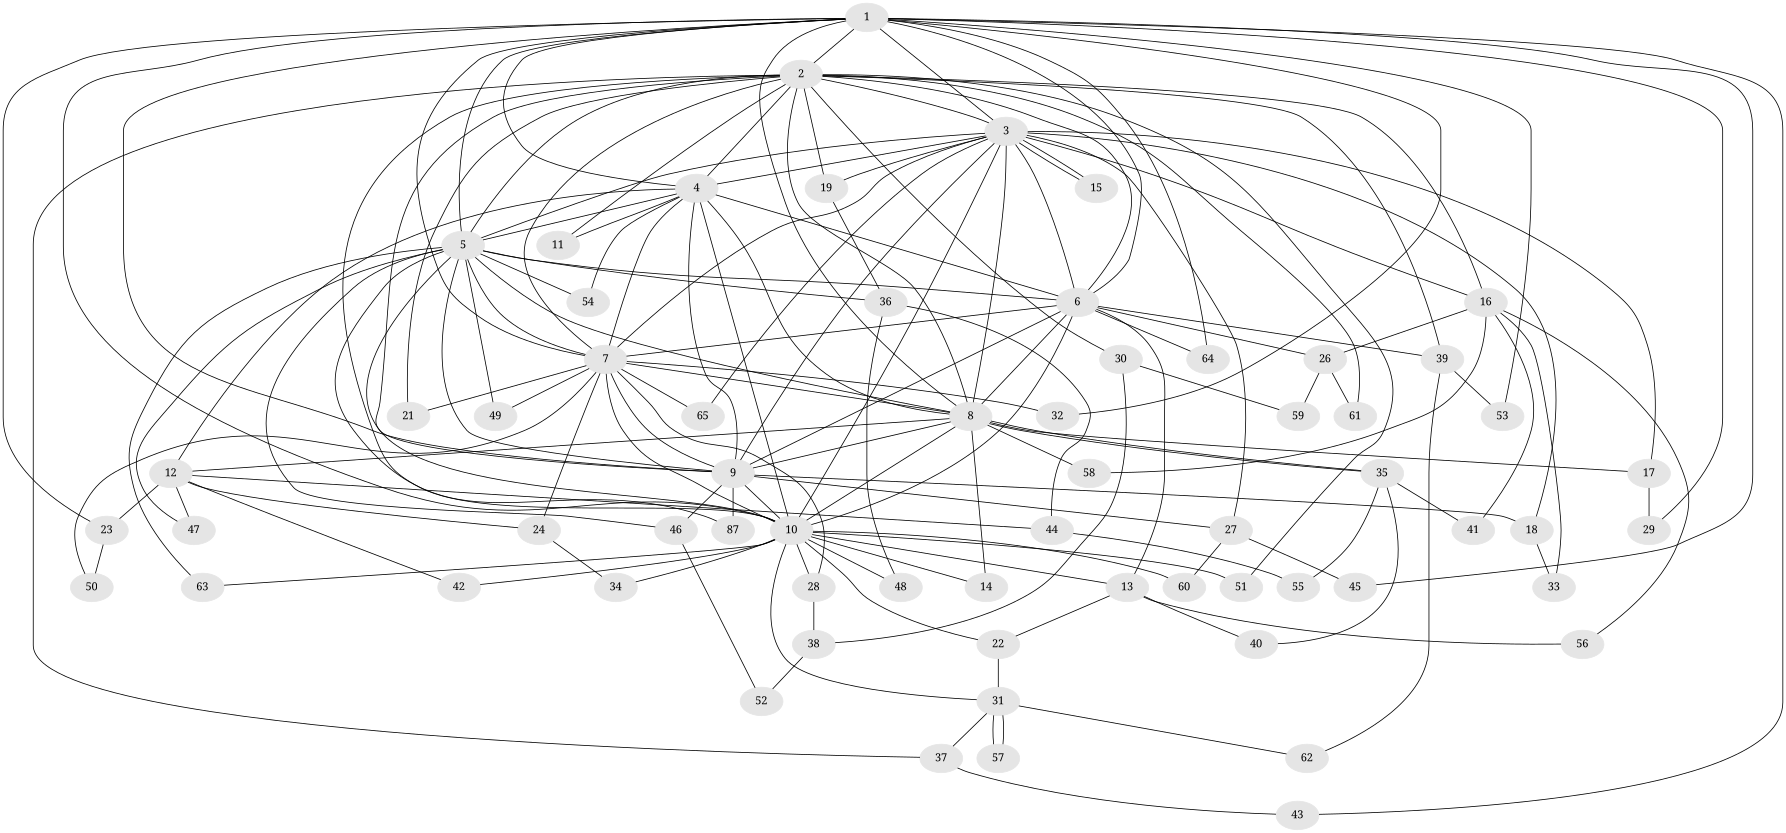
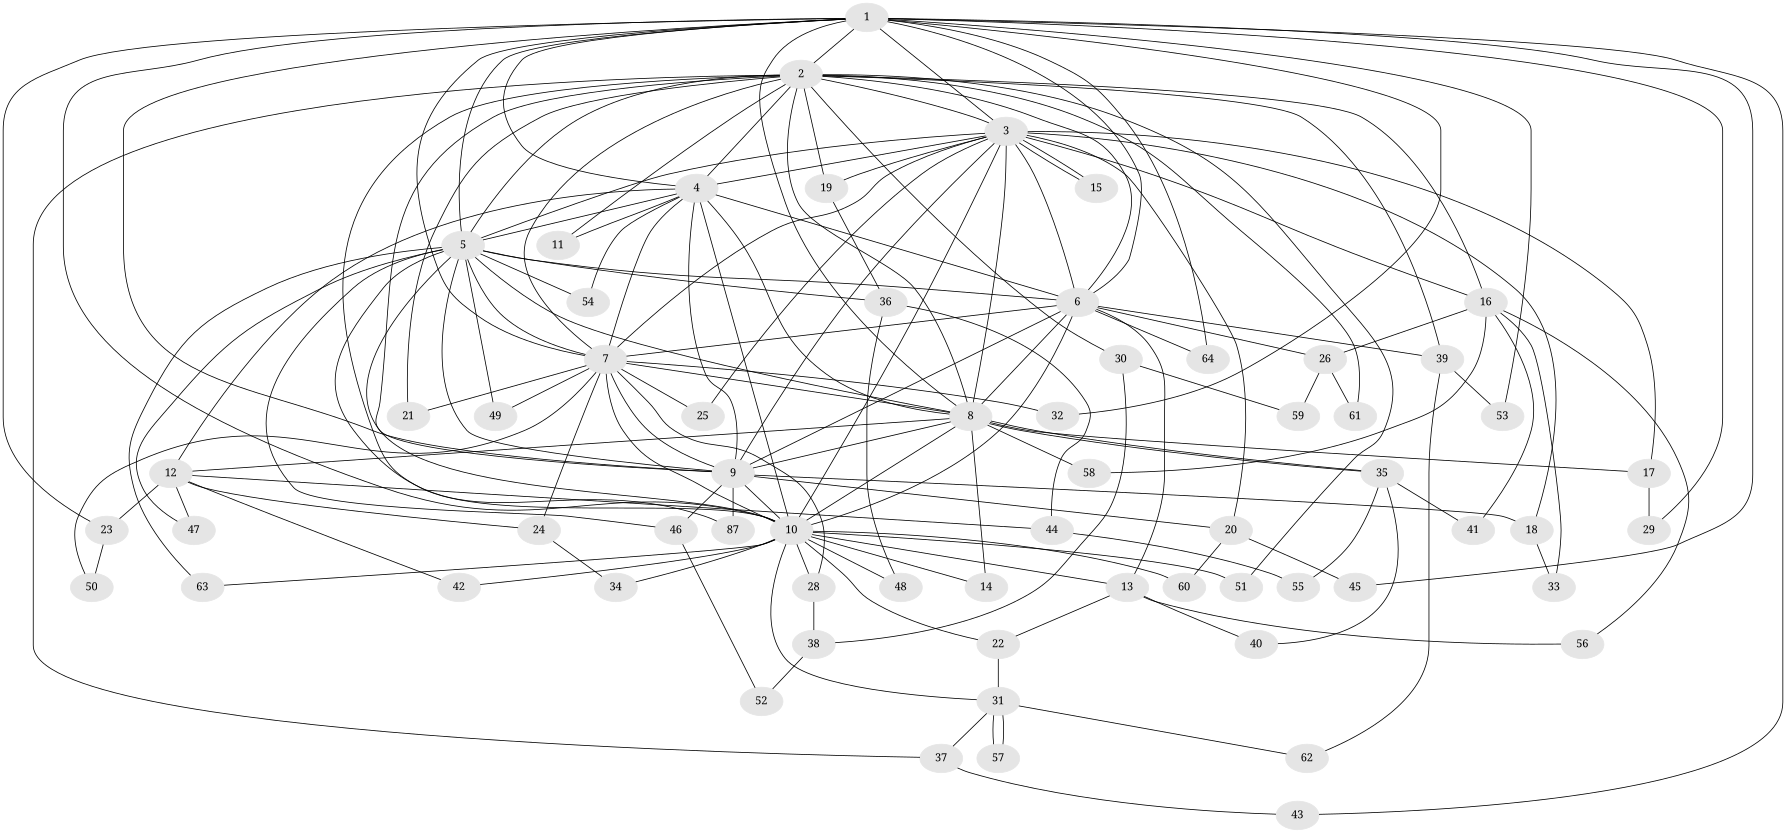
node "65": label "65" -> "25"
node "27": label "27" -> "20"
